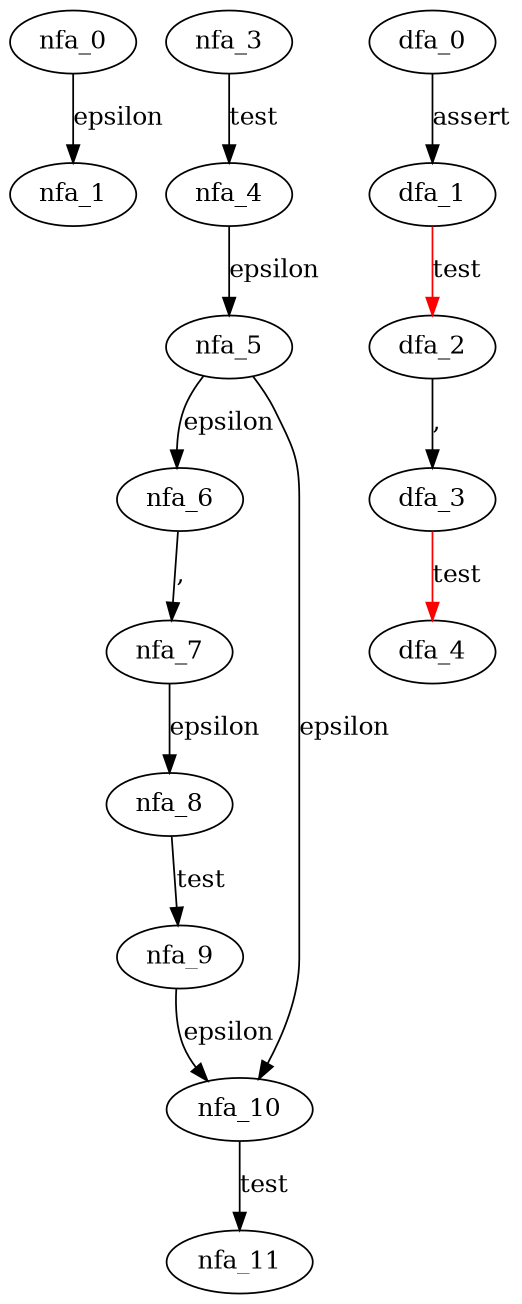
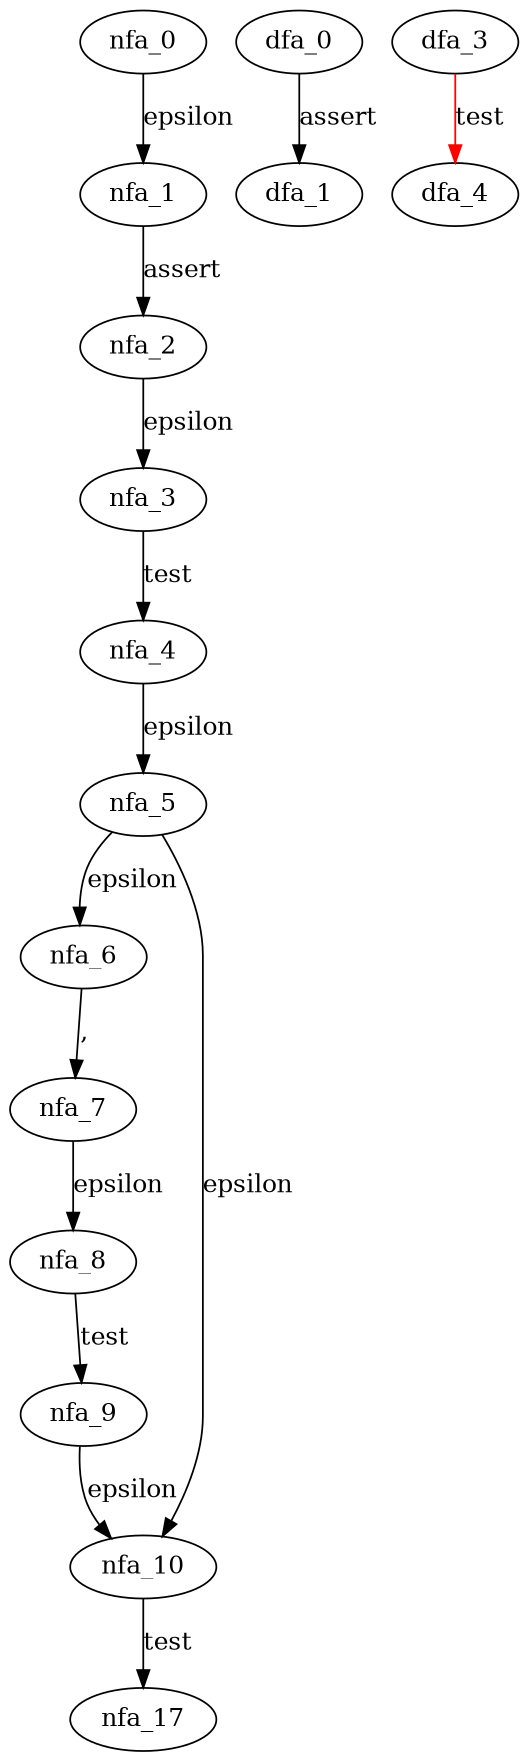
node "nfa_2": added
node "dfa_2": removed
node "nfa_11": label "nfa_11" -> "nfa_17"
